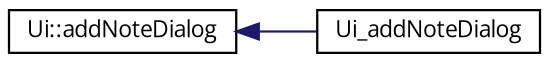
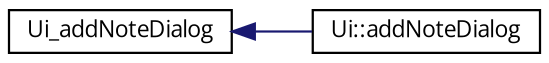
edge "Ui_addNoteDialog" -> "Ui::addNoteDialog": reversed
